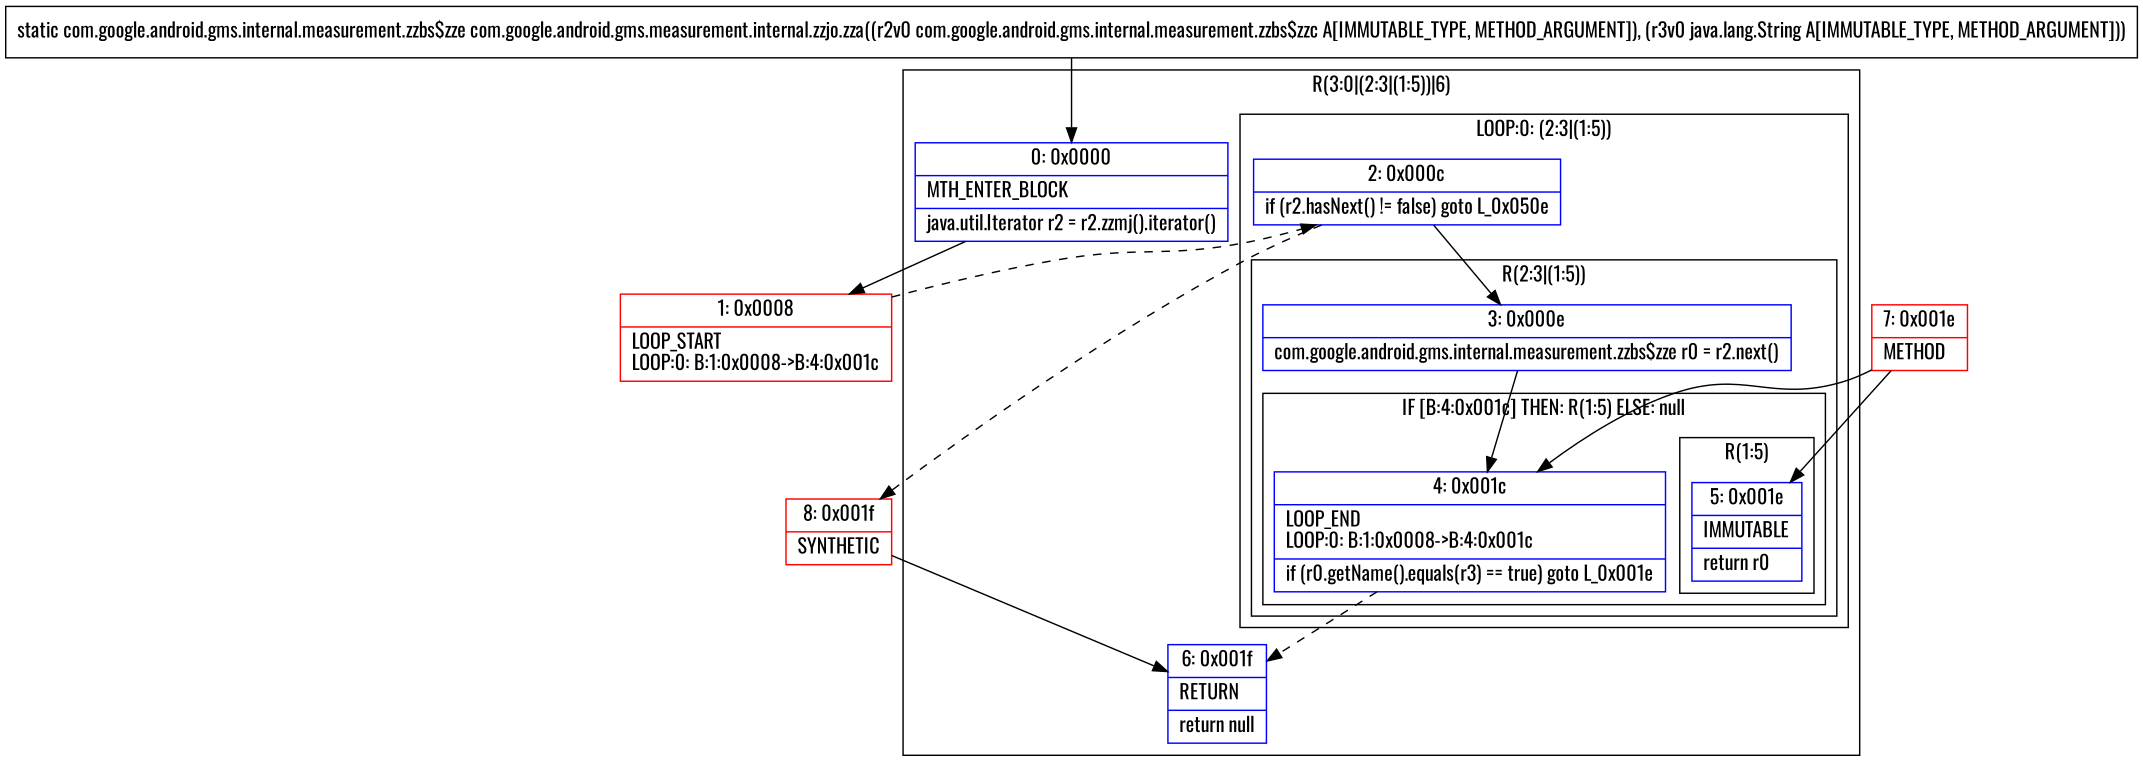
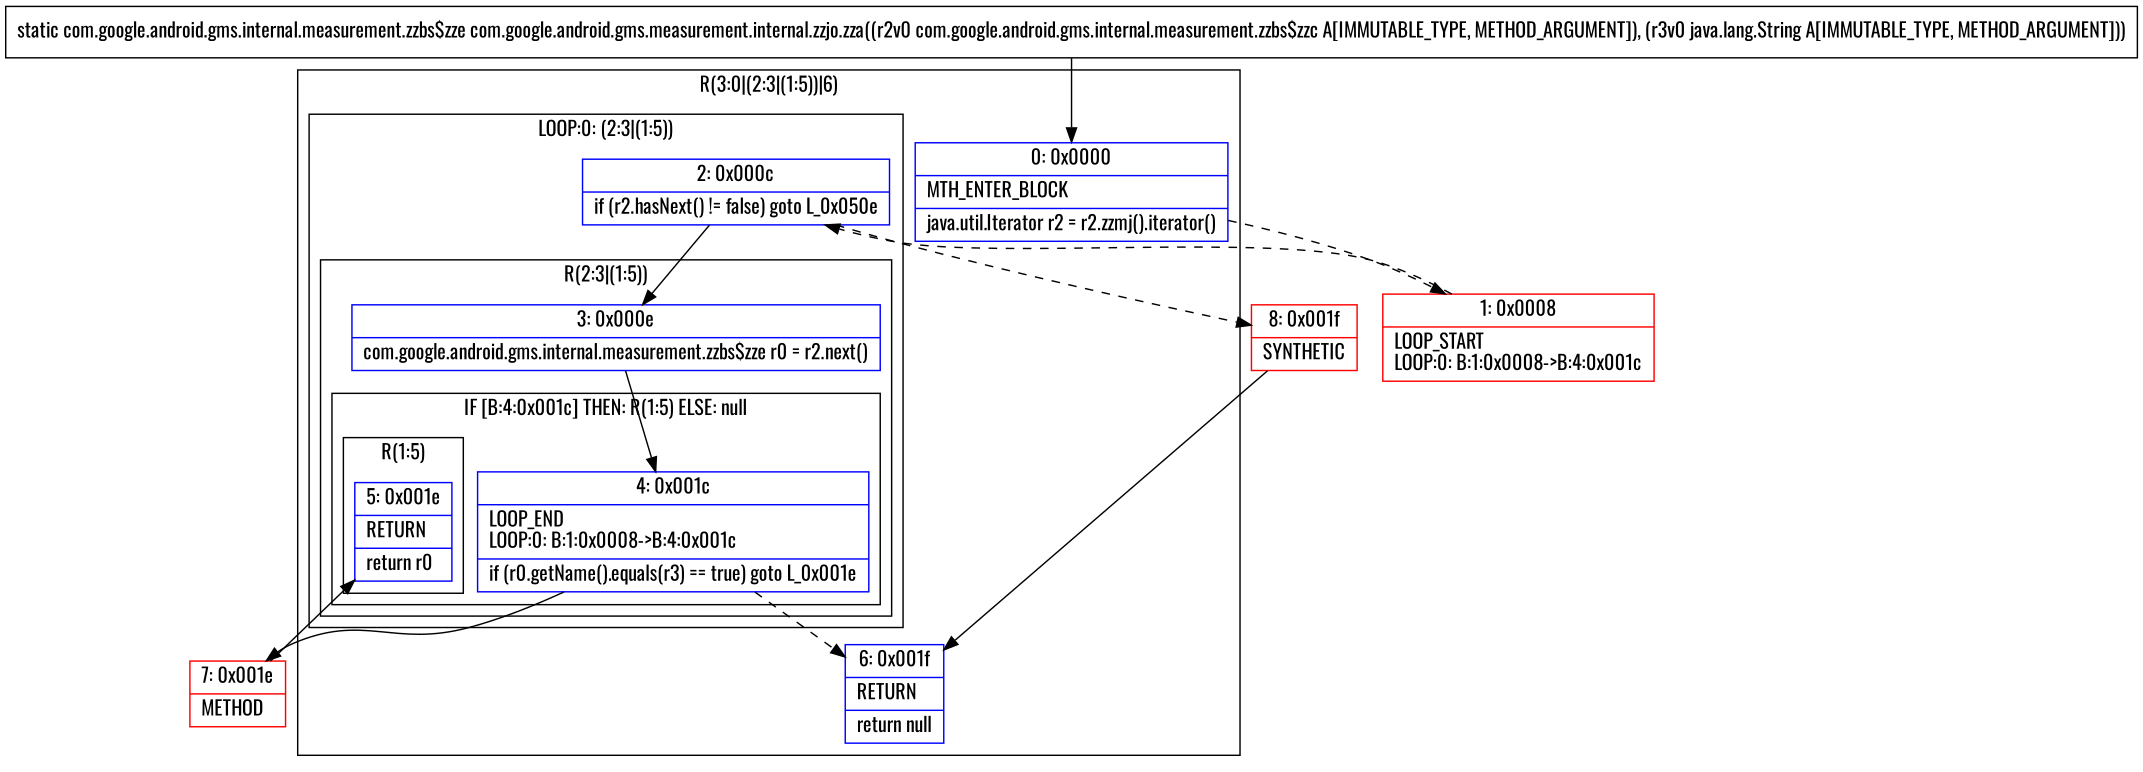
edge "0: 0x0000" -> "1: 0x0008": style solid -> dashed
edge "7: 0x001e" -> "4: 0x001c": reversed
node "5: 0x001e": text "IMMUTABLE" -> "RETURN"
